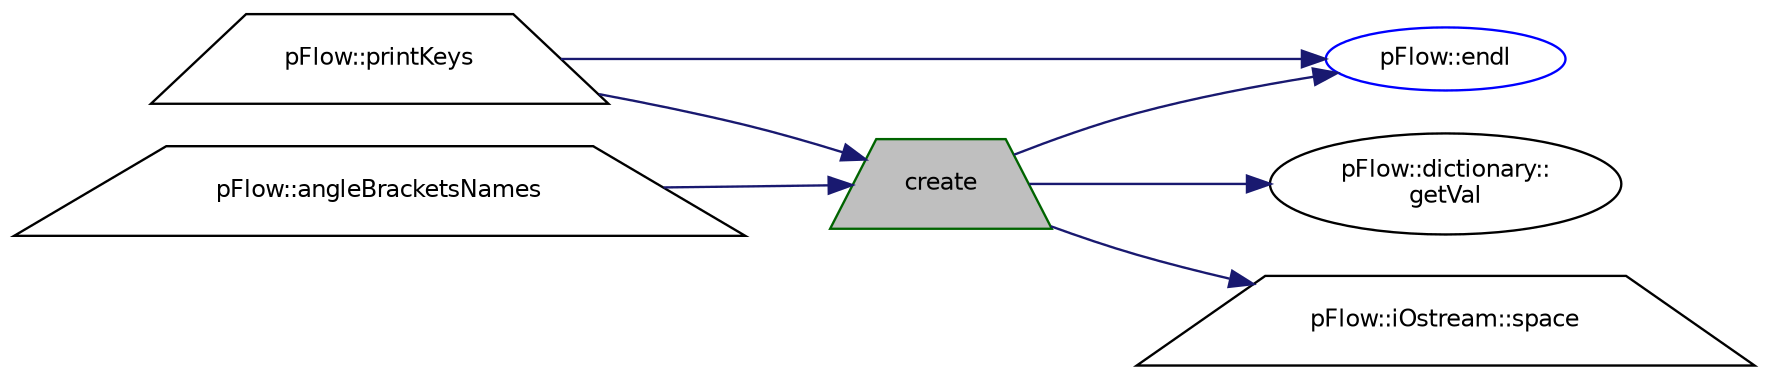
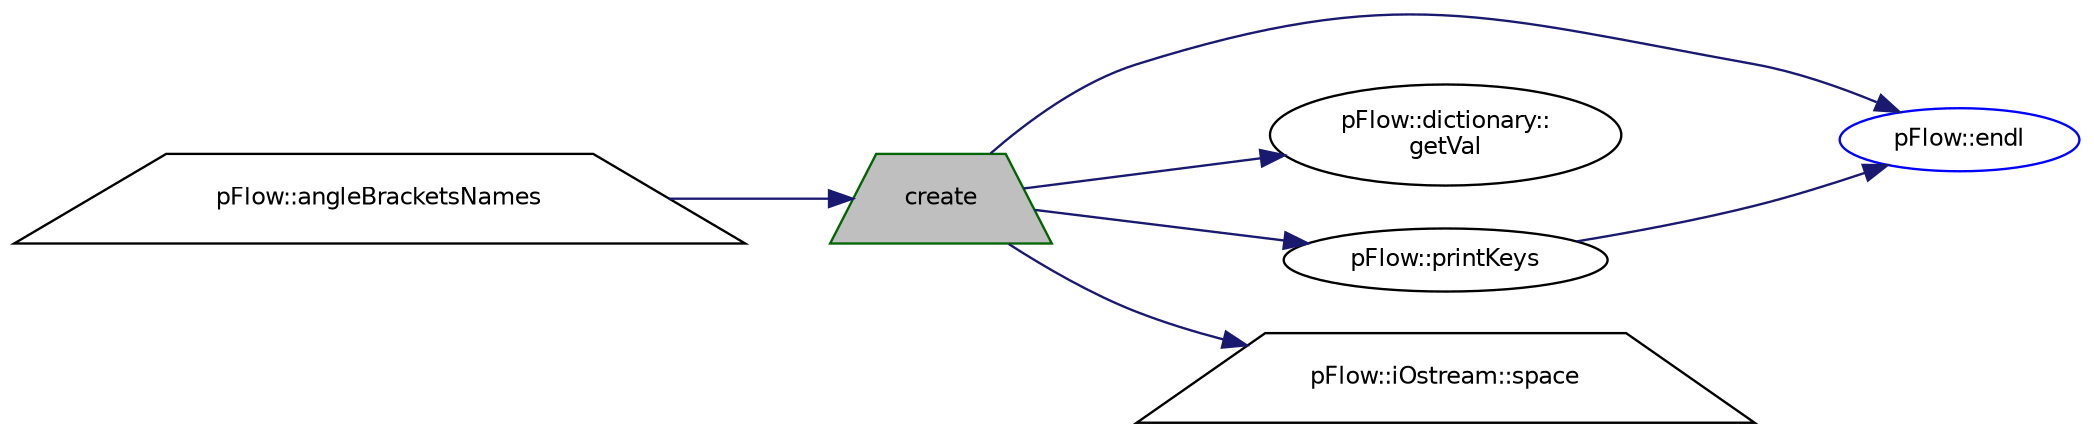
node "pFlow::printKeys": shape trapezium -> ellipse
edge "pFlow::printKeys" -> "create": reversed
